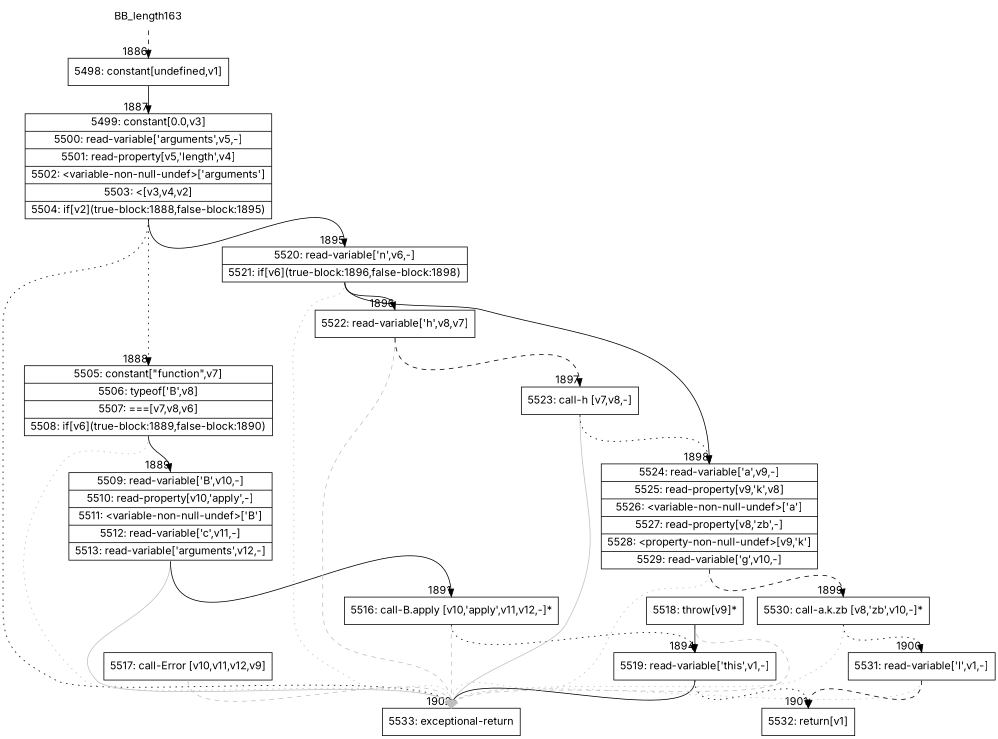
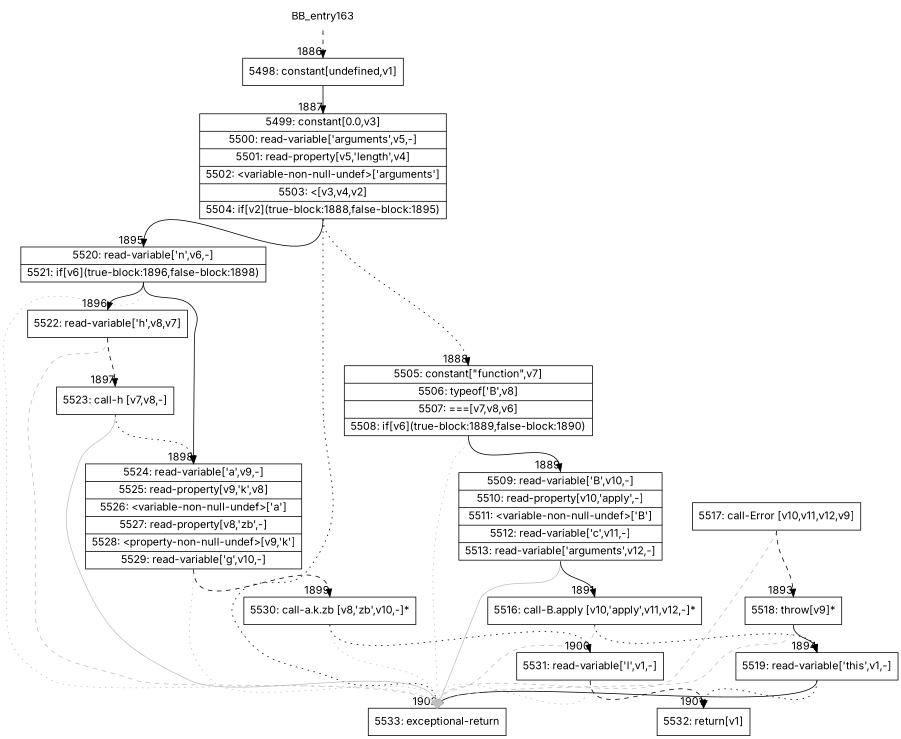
node "BB_length163": label "BB_length163" -> "BB_entry163"
edge "5517: call-Error [v10,v11,v12,v9]" -> "5518: throw[v9]*": added
